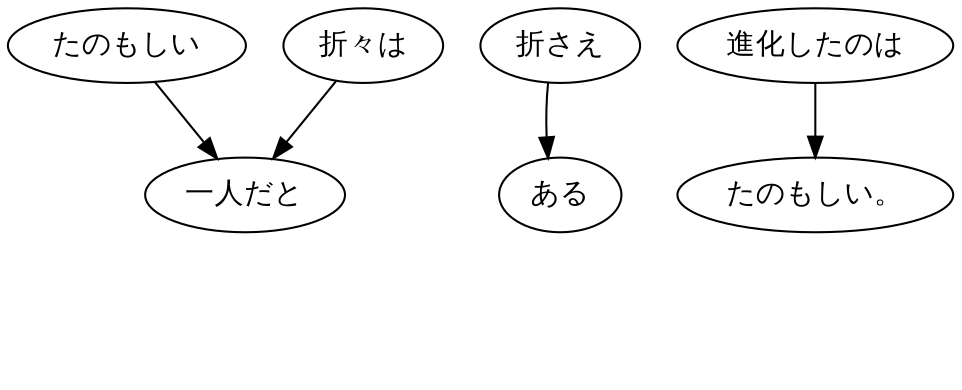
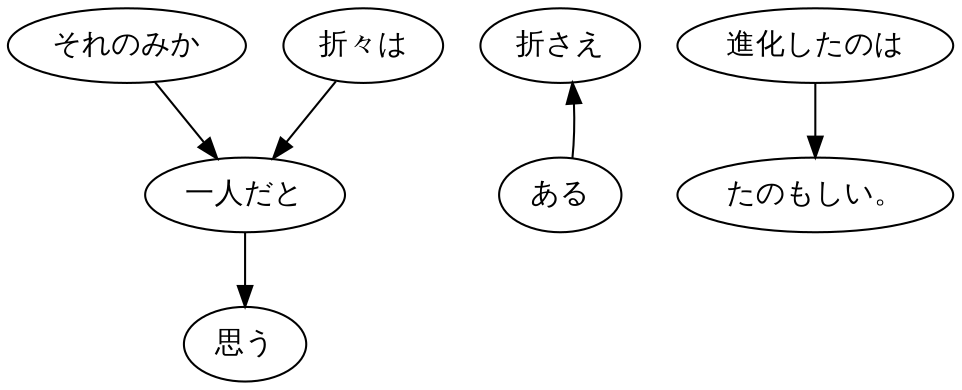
node "たのもしい": label "たのもしい" -> "それのみか"
edge "折さえ" -> "ある": reversed
node "思う": added
